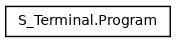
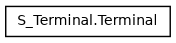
node "S_Terminal.Program": label "S_Terminal.Program" -> "S_Terminal.Terminal"
